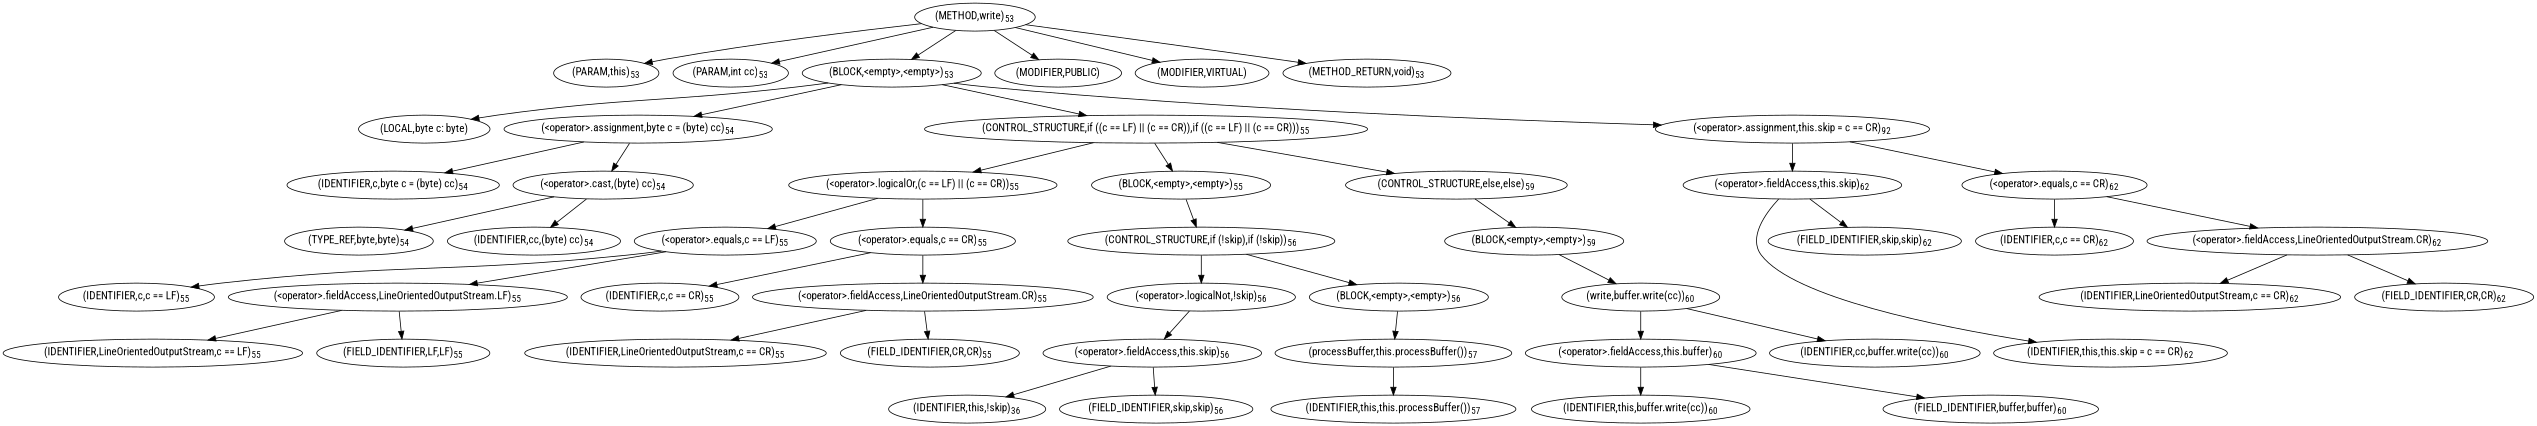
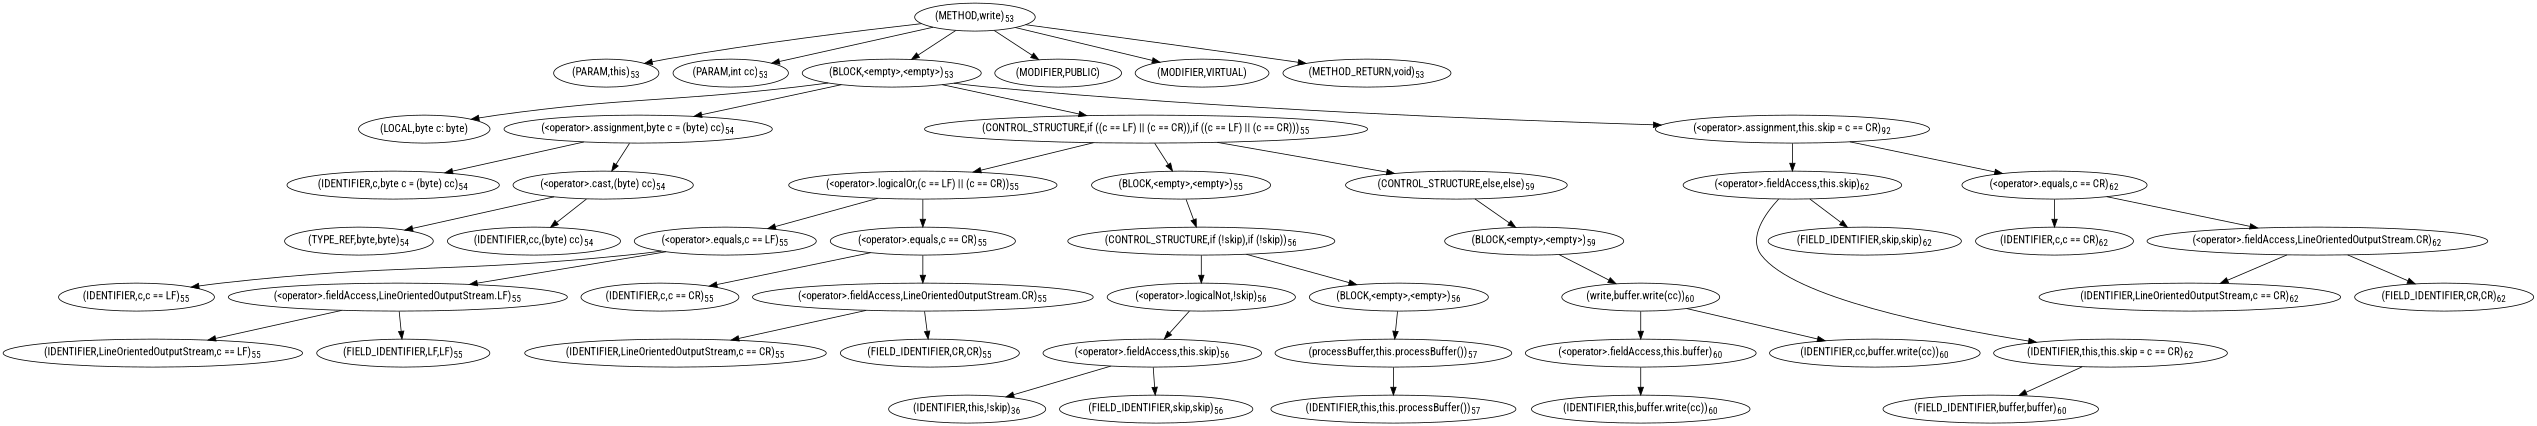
edge "(<operator>.fieldAccess,this.buffer)" -> "(FIELD_IDENTIFIER,buffer,buffer)": now "(IDENTIFIER,this,this.skip = c == CR)" -> "(FIELD_IDENTIFIER,buffer,buffer)"
